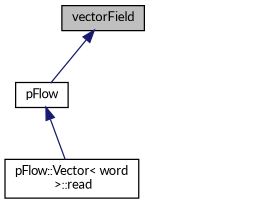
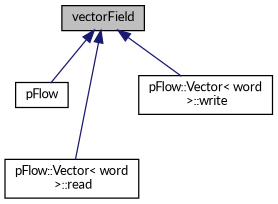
node "pFlow::Vector< word >::write": added
edge "pFlow::Vector< word >::read" -> "pFlow": now "pFlow::Vector< word >::read" -> "vectorField"
